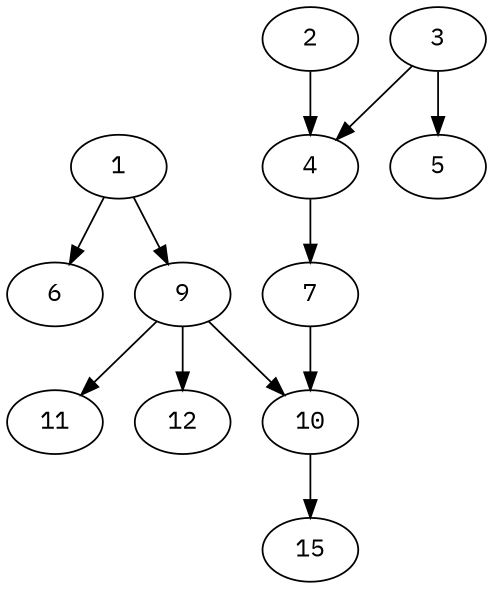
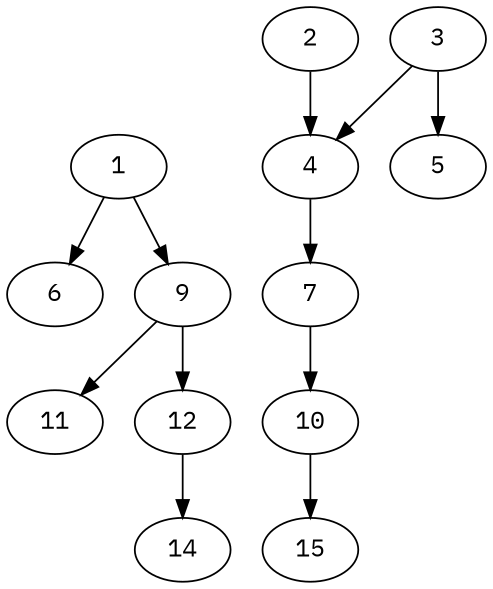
edge "9" -> "10": removed
node "14": added
